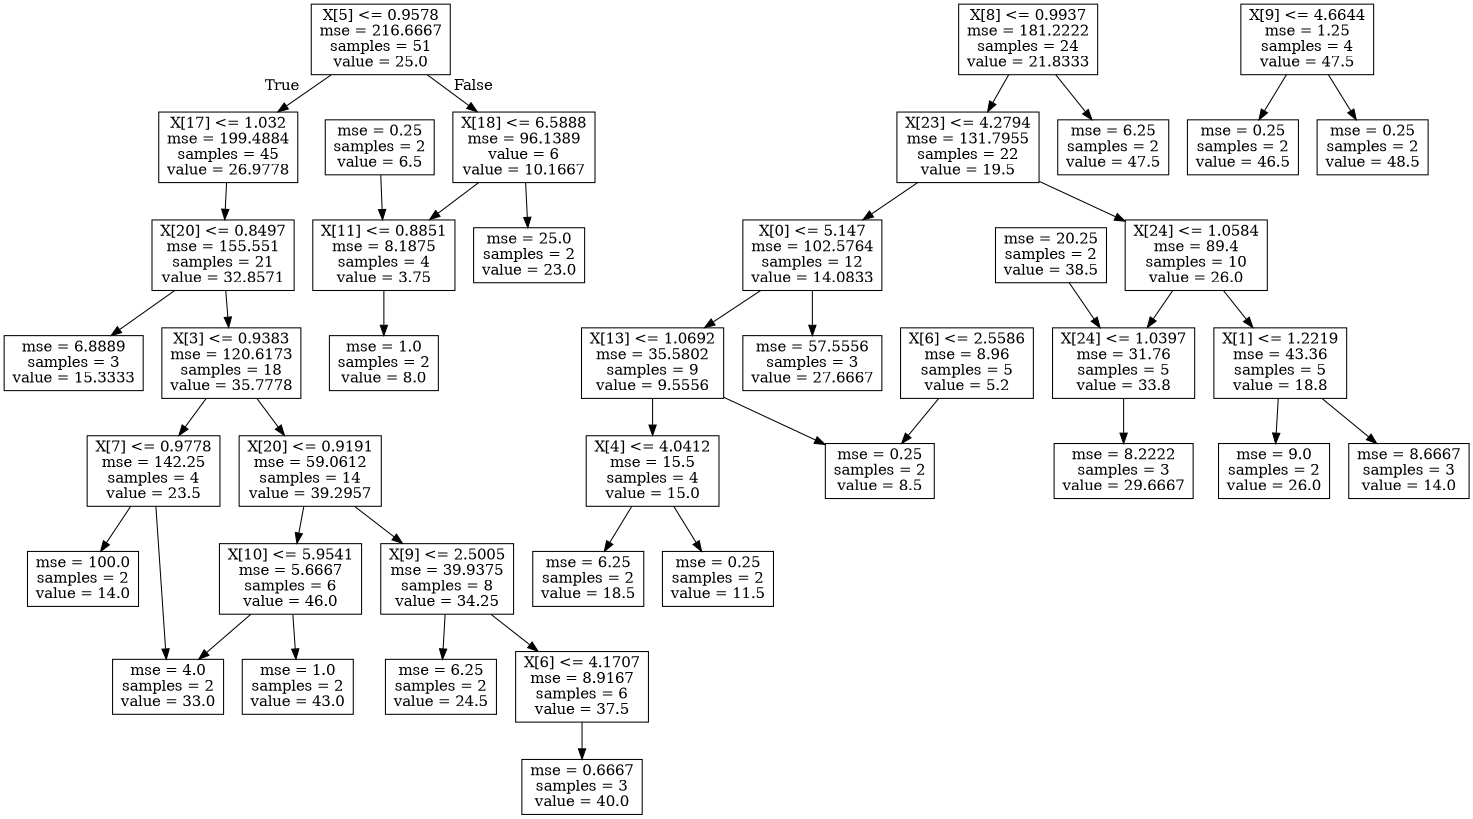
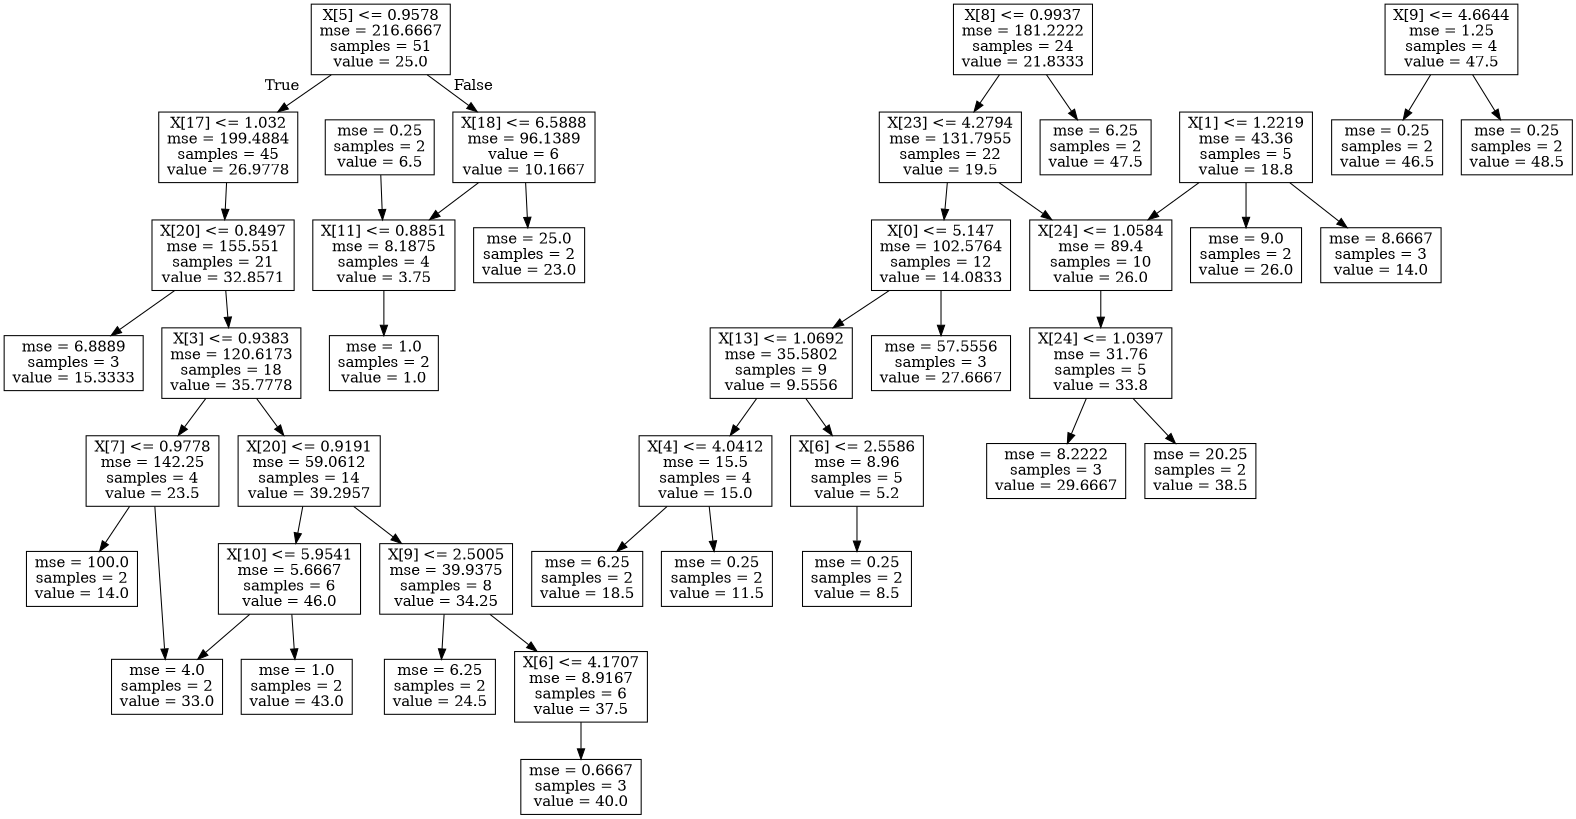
edge "mse = 20.25 samples = 2 value = 38.5" -> "X[24] <= 1.0397 mse = 31.76 samples = 5 value = 33.8": reversed
edge "X[24] <= 1.0584 mse = 89.4 samples = 10 value = 26.0" -> "X[1] <= 1.2219 mse = 43.36 samples = 5 value = 18.8": reversed
node "mse = 1.0 samples = 2 value = 8.0": label "mse = 1.0 samples = 2 value = 8.0" -> "mse = 1.0 samples = 2 value = 1.0"
edge "X[13] <= 1.0692 mse = 35.5802 samples = 9 value = 9.5556" -> "mse = 0.25 samples = 2 value = 8.5": now "X[13] <= 1.0692 mse = 35.5802 samples = 9 value = 9.5556" -> "X[6] <= 2.5586 mse = 8.96 samples = 5 value = 5.2"
